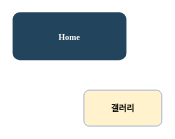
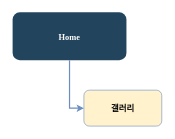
edge "Home" -> "갤러리": added
